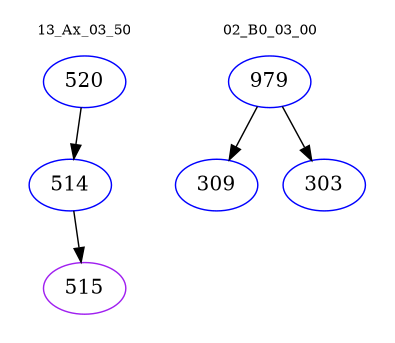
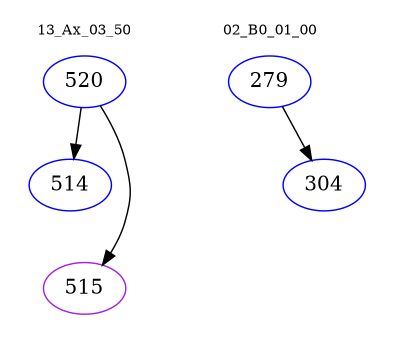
cluster "02_B0_03_00": label "02_B0_03_00" -> "02_B0_01_00"
node "979": label "979" -> "279"
node "309": removed
node "303": label "303" -> "304"
edge "514" -> "515": now "520" -> "515"
